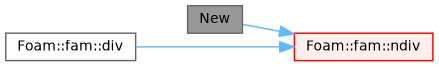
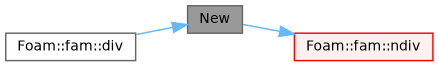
edge "Foam::fam::div" -> "Foam::fam::ndiv": now "Foam::fam::div" -> "New"
